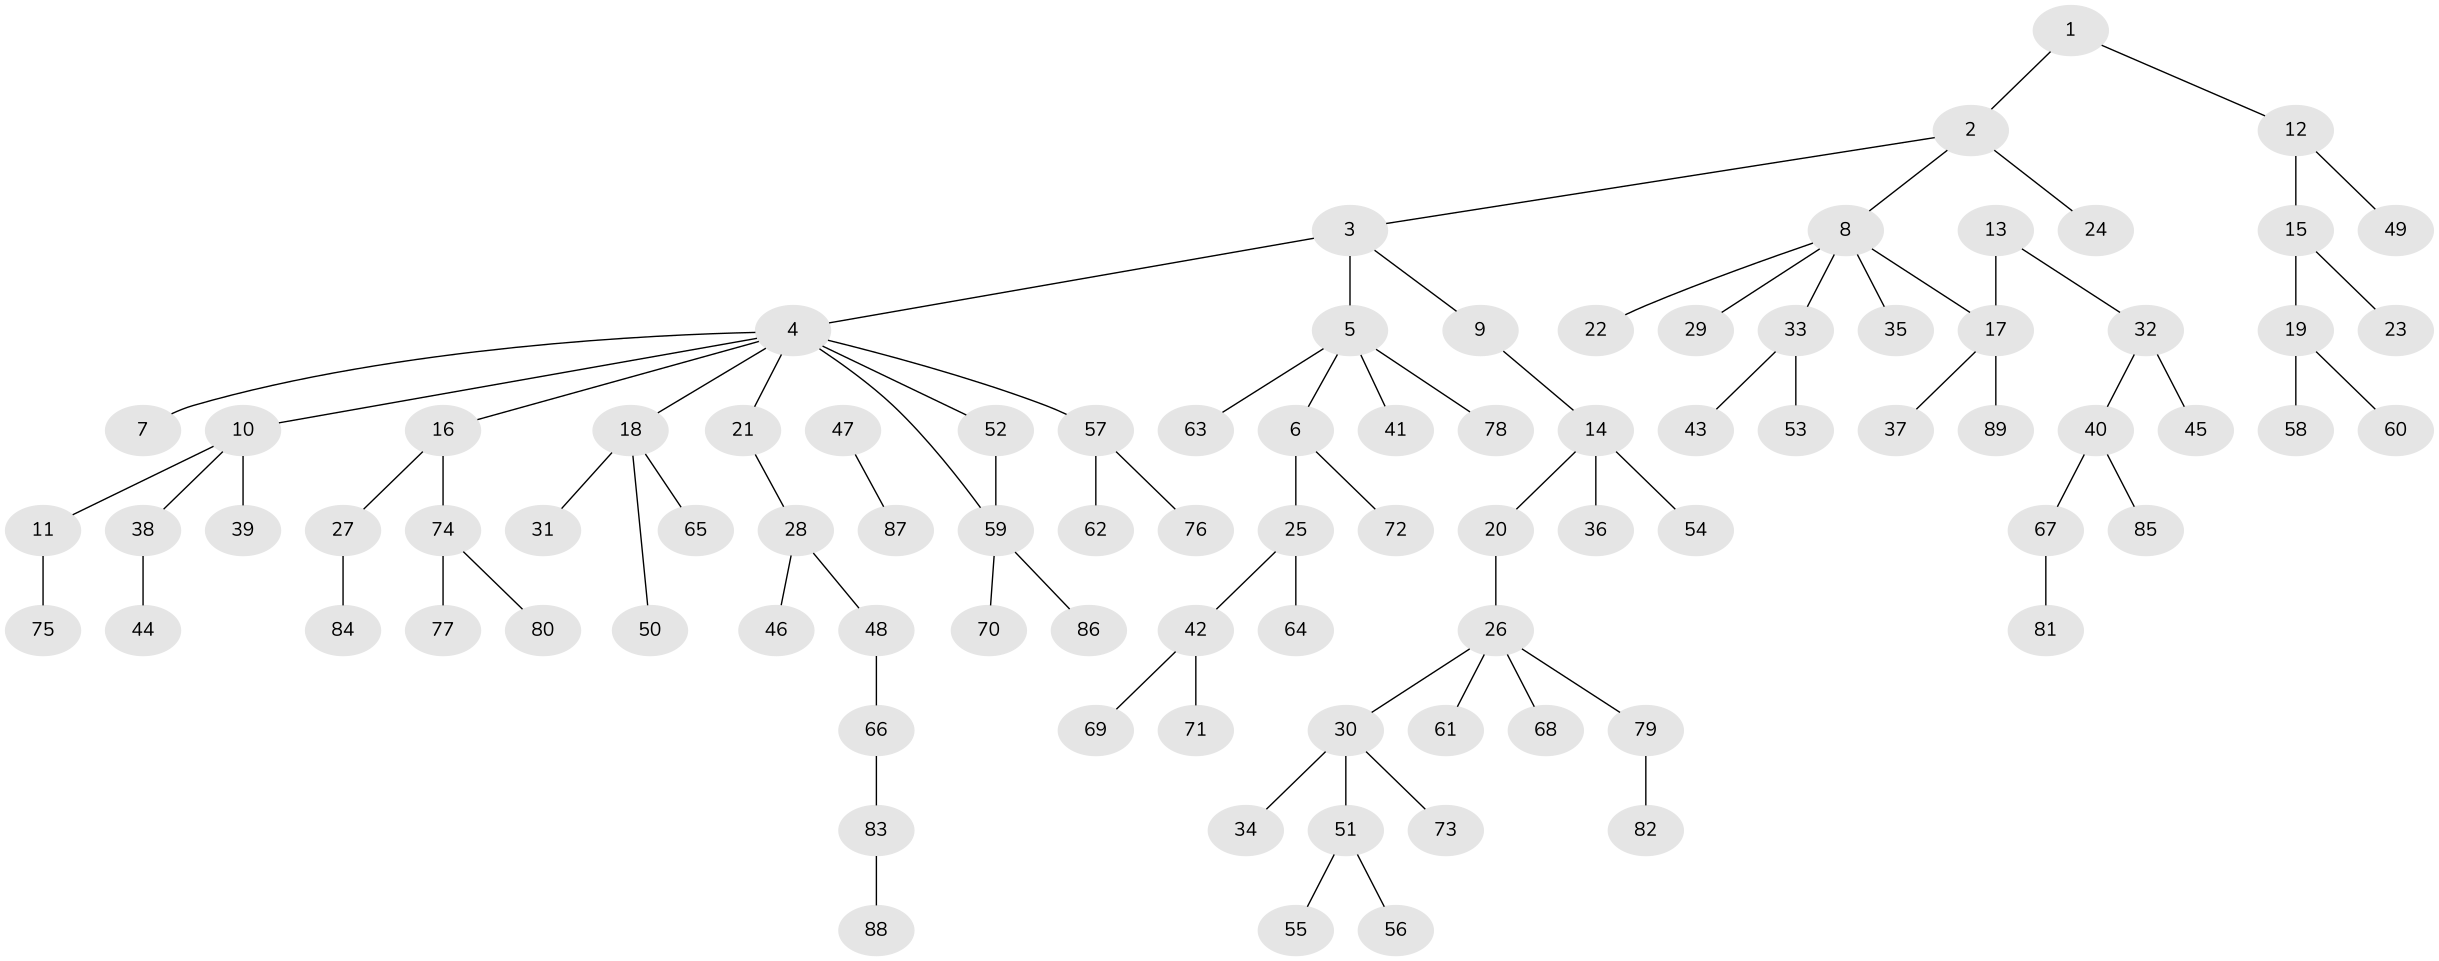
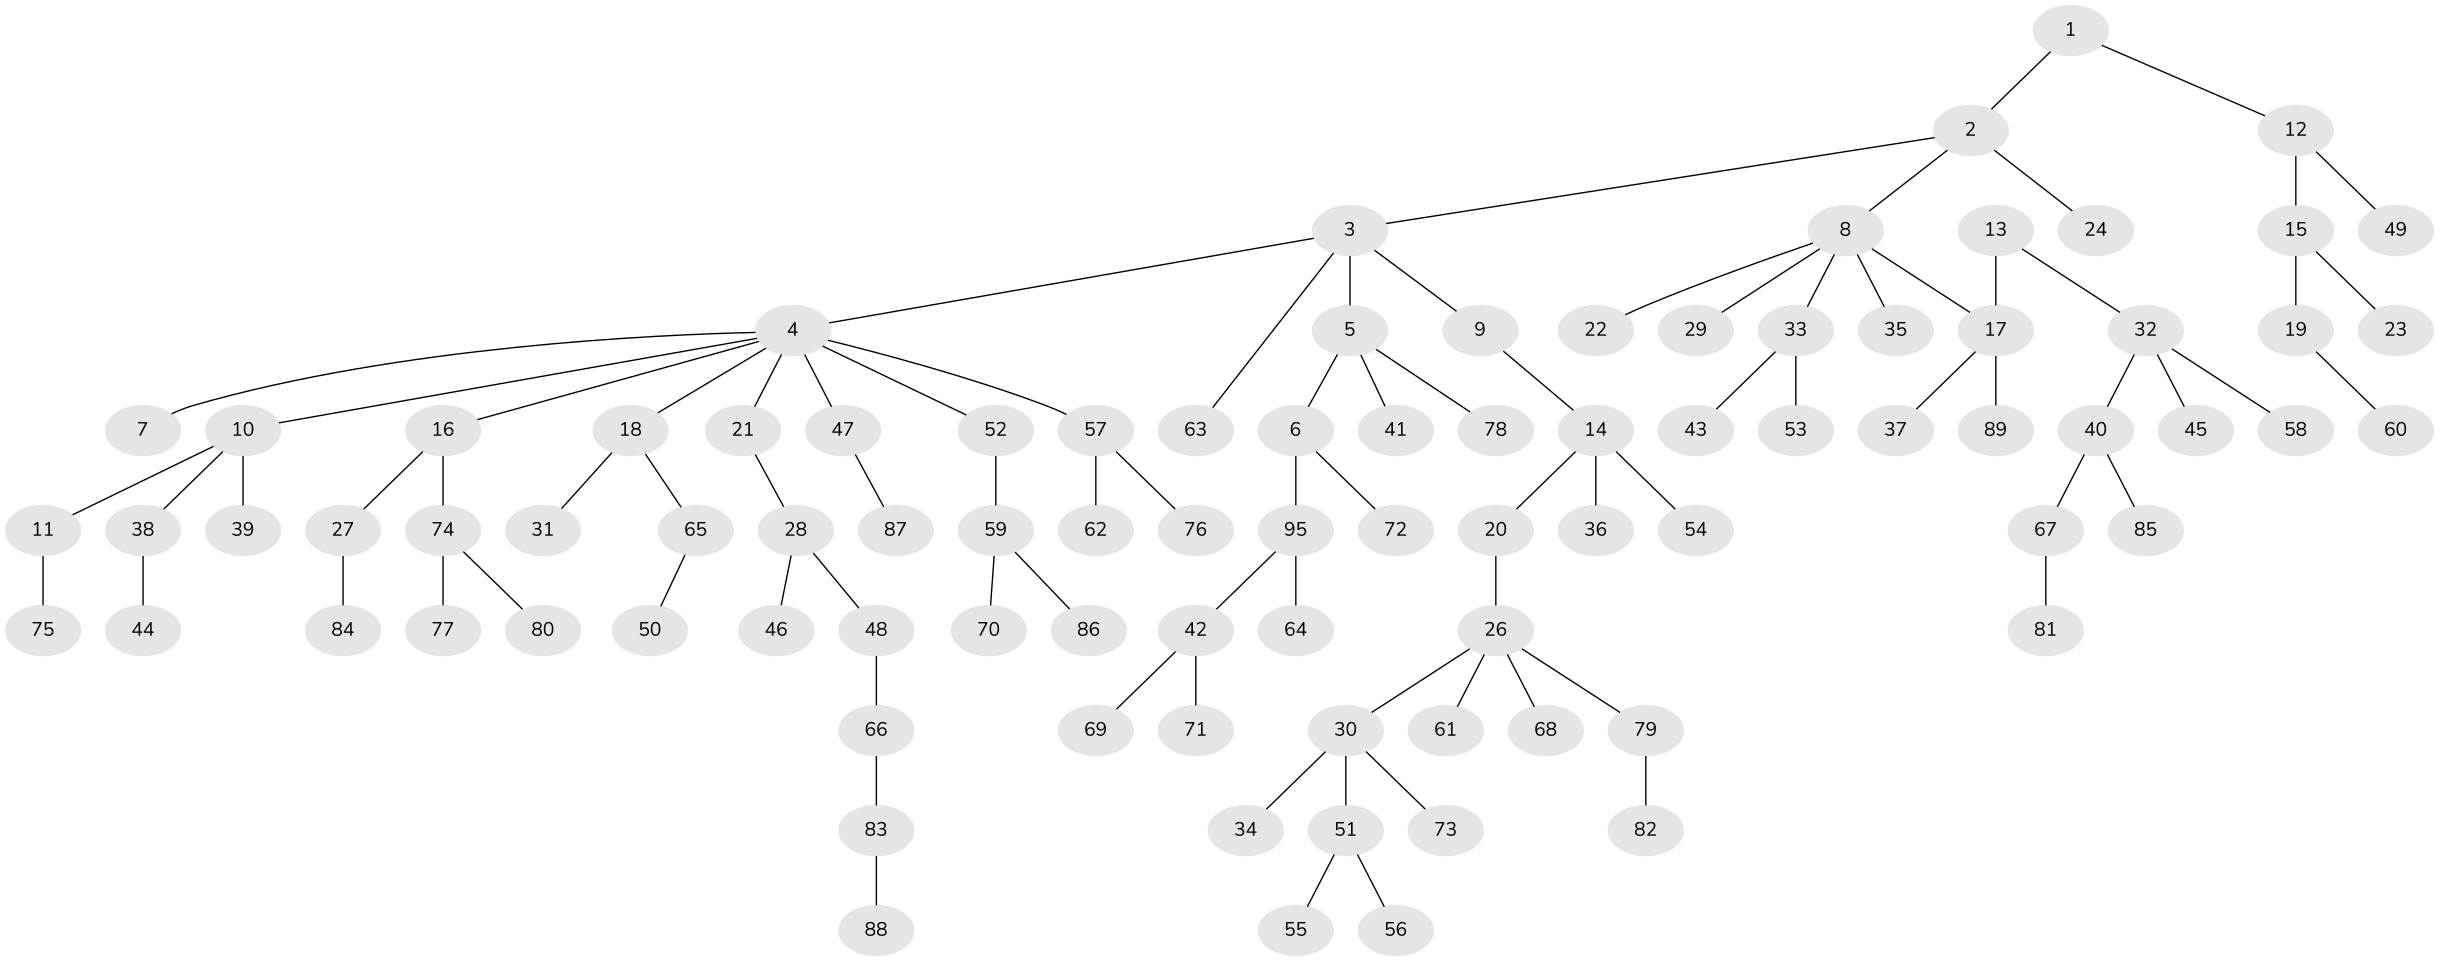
edge "5" -- "63": now "3" -- "63"
edge "19" -- "58": now "32" -- "58"
edge "4" -- "59": now "4" -- "47"
edge "18" -- "50": now "65" -- "50"
node "25": label "25" -> "95"
